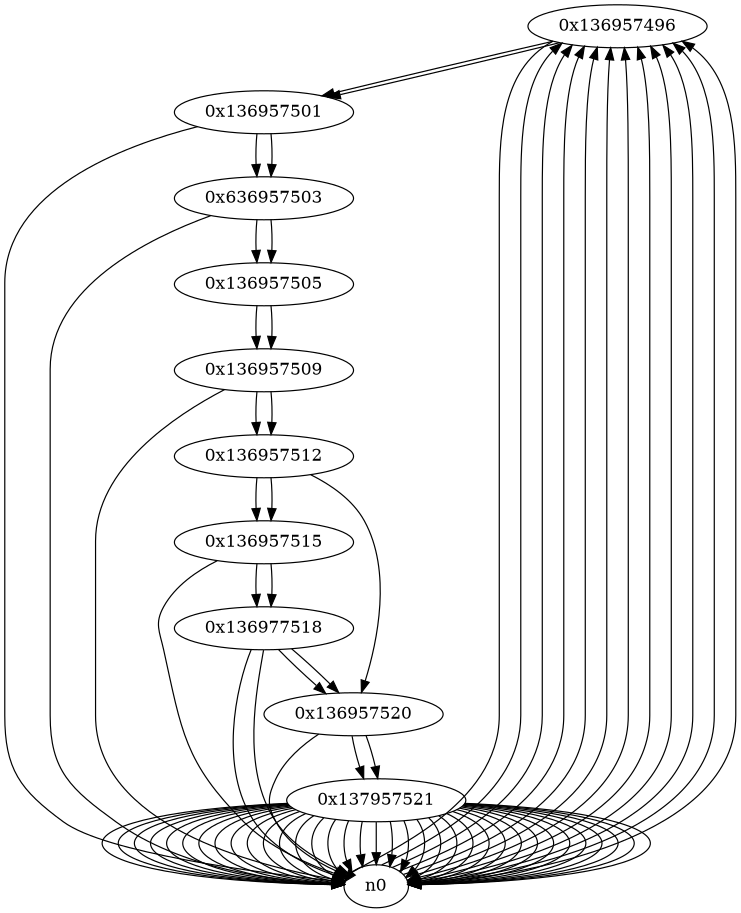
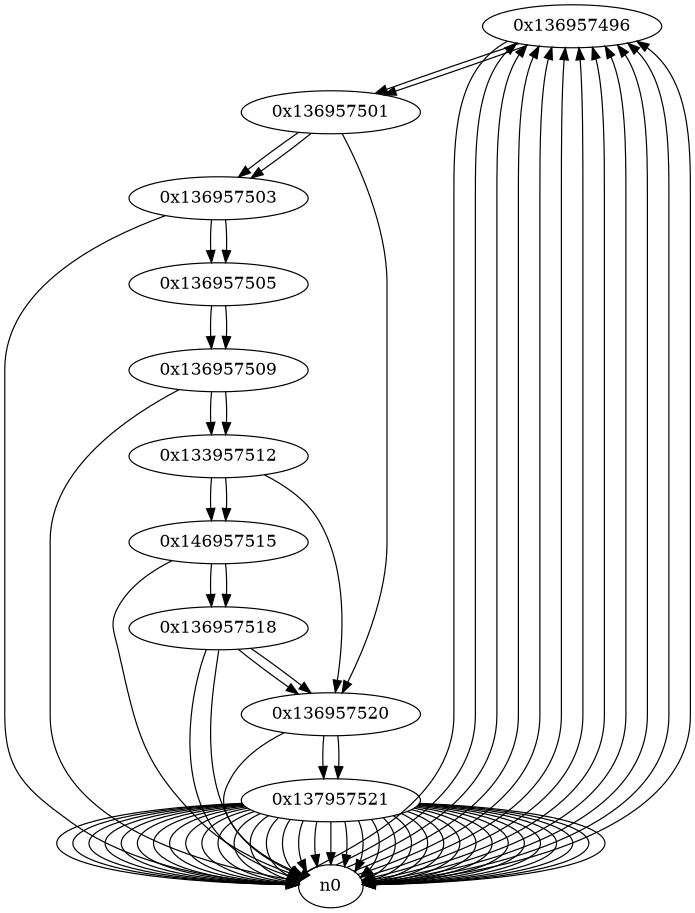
node "0x636957503": label "0x636957503" -> "0x136957503"
node "0x136957512": label "0x136957512" -> "0x133957512"
node "0x136957515": label "0x136957515" -> "0x146957515"
edge "0x136957501" -> "n0": now "0x136957501" -> "0x136957520"
node "0x136977518": label "0x136977518" -> "0x136957518"
